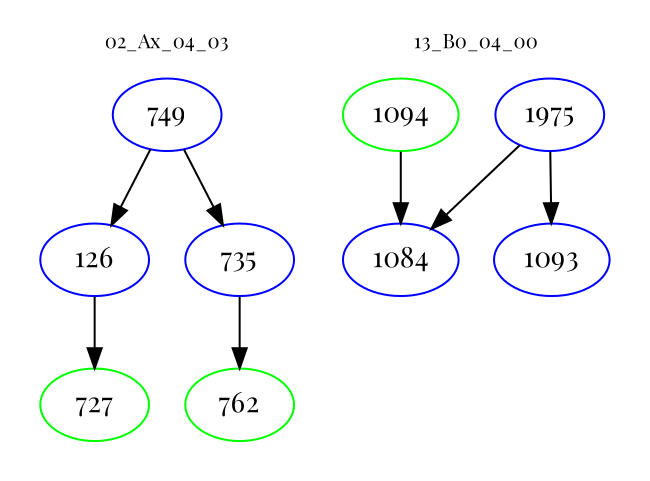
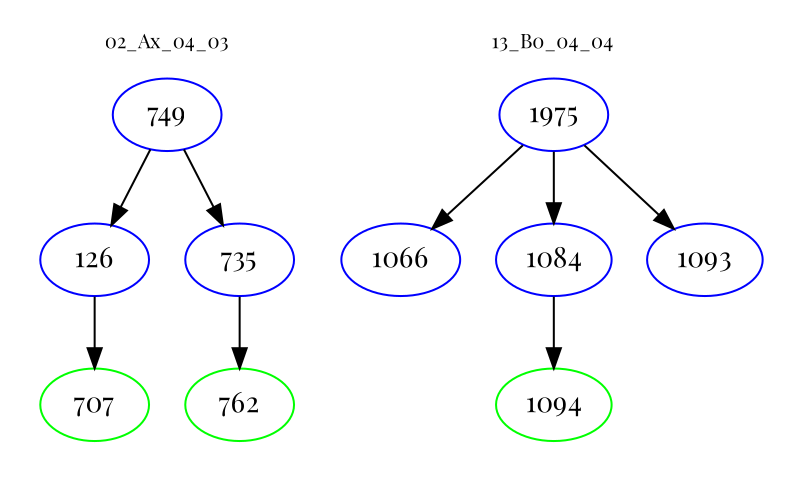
cluster "13_B0_04_00": label "13_B0_04_00" -> "13_B0_04_04"
edge "1094" -> "1084": reversed
node "1066": added
node "727": label "727" -> "707"
